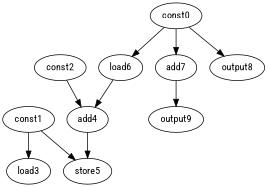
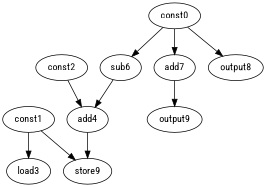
node "load6": label "load6" -> "sub6"
node "store5": label "store5" -> "store9"
